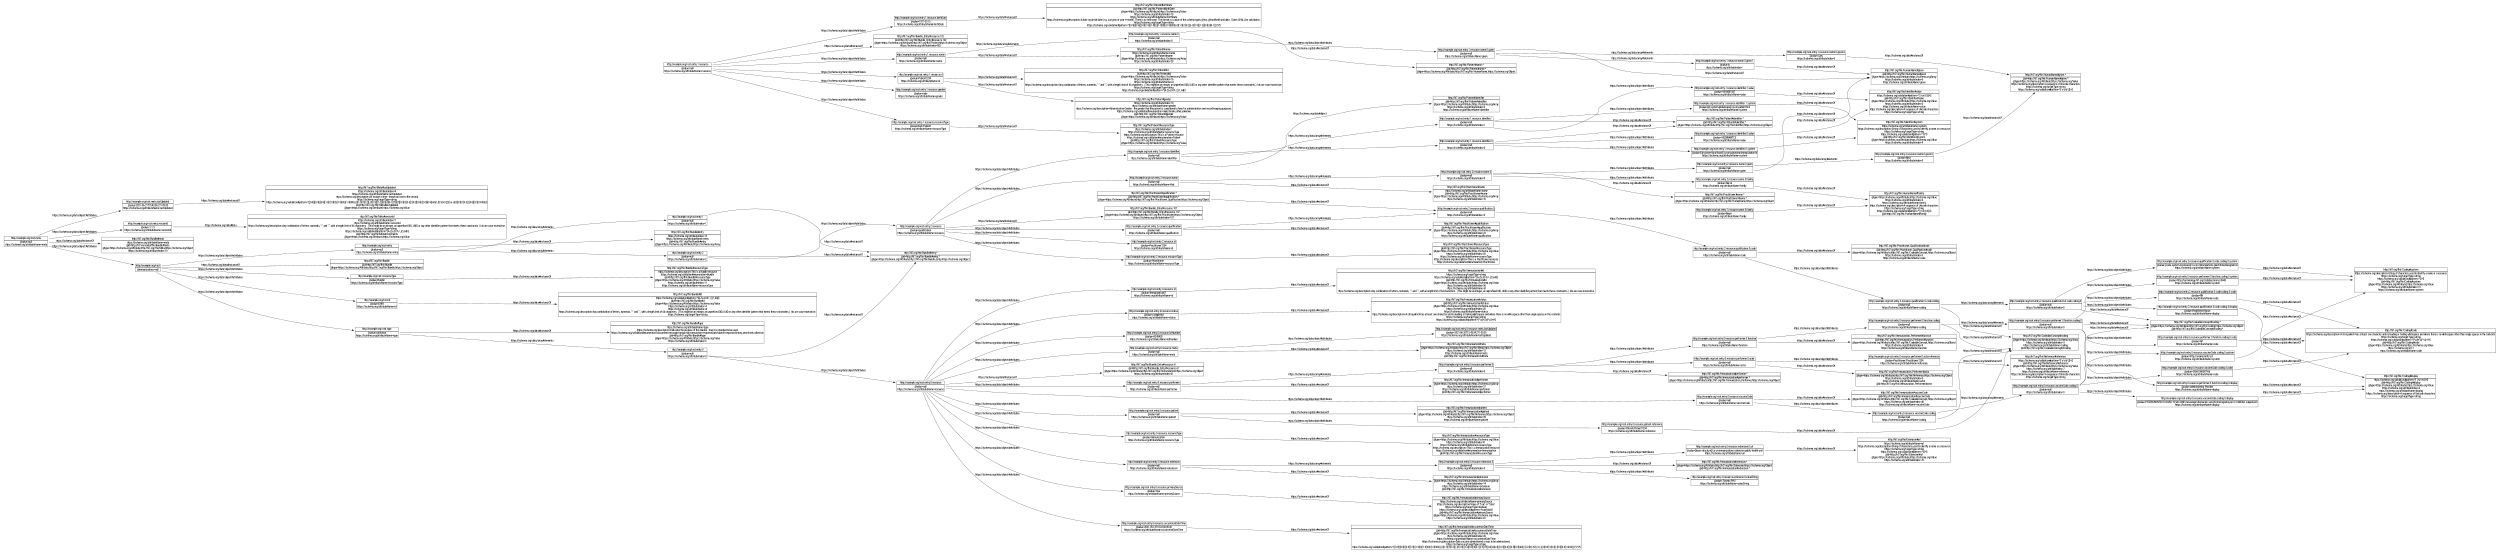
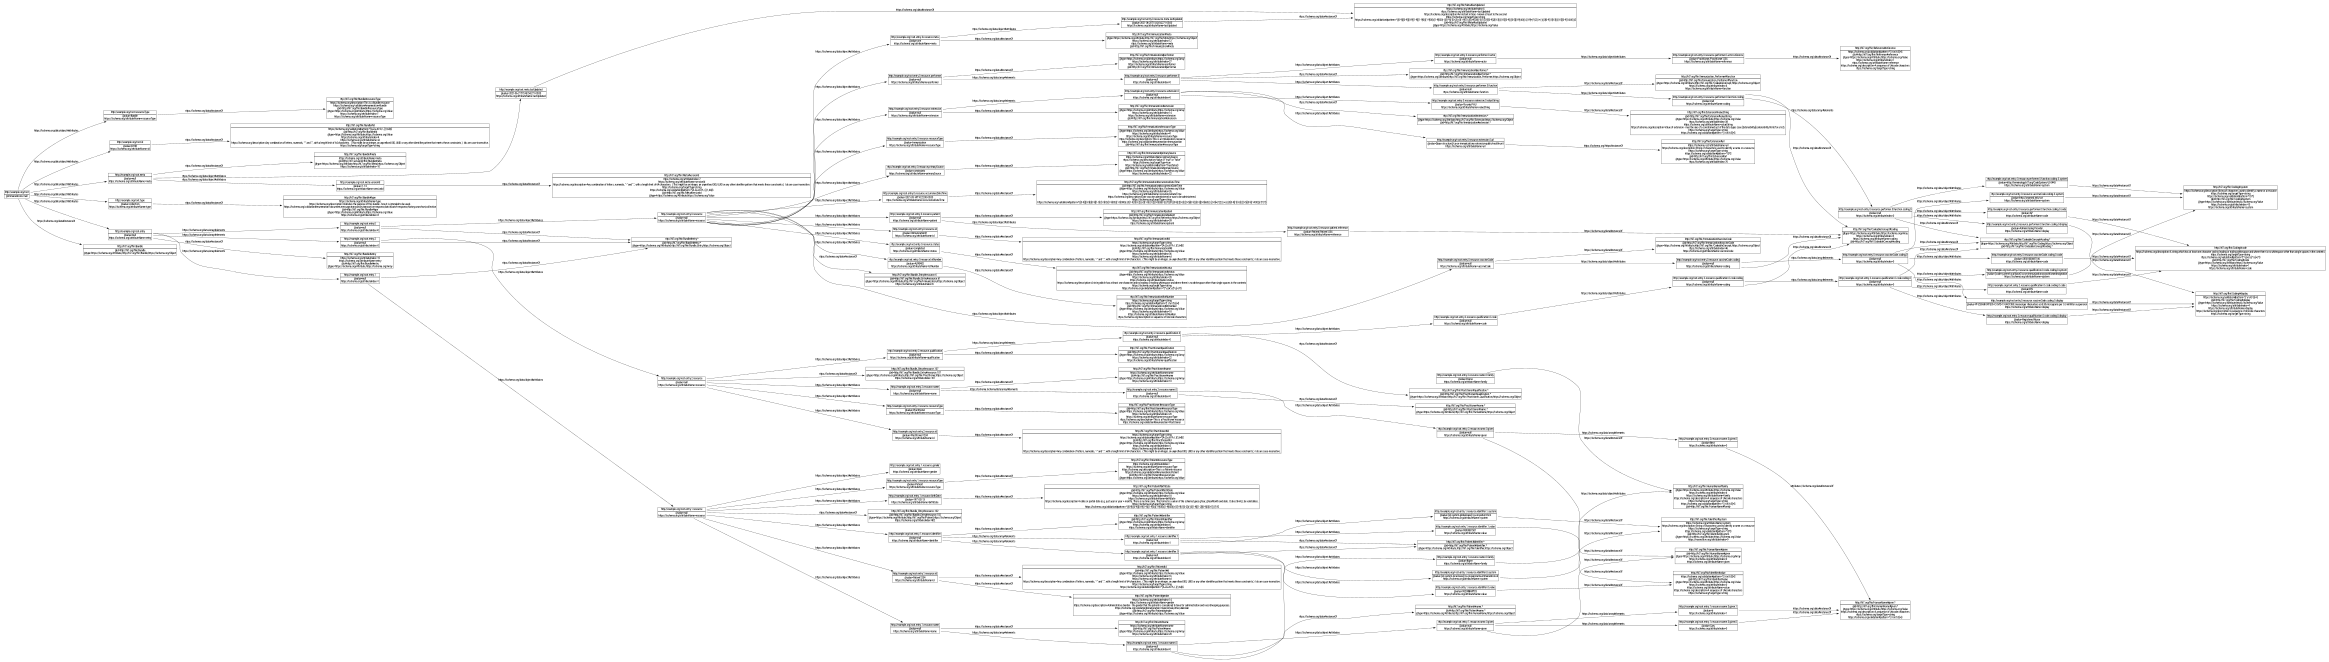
edge "http://example.org/root.entry.0.resource.meta.lastUpdated" -> "http://hl7.org/fhir/Meta#lastUpdated": added, label "https://lschema.org/data#instanceOf"
edge "http://example.org/root.entry.1.resource.name.0.given.1" -> "http://hl7.org/fhir/HumanName#given": now "http://example.org/root.entry.1.resource.name.0.given.1" -> "http://hl7.org/fhir/HumanName#given.*"
edge "http://example.org/root.entry.1.resource.identifier" -> "http://hl7.org/fhir/Patient#identifier": label "https://lschema.org/data#object" -> "https://lschema.org/data#instanceOf"
edge "http://example.org/root.entry.2.resource.name.0.given.0" -> "http://hl7.org/fhir/HumanName#given.*": label "https://lschema.org/data#instanceOf" -> "attributes://lschema.org/data#instanceOf"
node "http://hl7.org/fhir/Extension#valueString": added
node "http://example.org/root.entry.1.resource.resourceType": text "@searchset=Patient" -> "@value=Patient"
node "http://hl7.org/fhir/Identifier#system": text "https://lschema.org/attributeIndex=9" -> "https://insensitive.org/attributeIndex=9"
edge "http://example.org/root.entry.2.resource" -> "http://example.org/root.entry.1.resource.identifier": now "http://example.org/root.entry.1.resource" -> "http://example.org/root.entry.1.resource.identifier"
edge "http://example.org/root.entry.2.resource.name" -> "http://example.org/root.entry.2.resource.name.0": label "https://lschema.org/data/array#elements" -> "https://lschema.lschema/data/array#elements"
edge "http://example.org/root.entry.2.resource.name.0" -> "http://example.org/root.entry.2.resource.name.0.family": removed, label "https://lschema.org/data/object#attributes"
node "http://example.org/root.entry.2.resource.name": text "https://lschema.org/attributeName=that" -> "https://lschema.org/attributeName=name"
edge "http://hl7.org/fhir/Practitioner#qualification.*" -> "http://example.org/root.entry.2.resource.qualification.0": reversed
edge "http://example.org/root.entry.1.resource.name.0.family" -> "http://hl7.org/fhir/HumanName#family": label "https://lschema.org/data#instanceOf" -> "https://lschema.org/data/object#attributes"
edge "http://example.org/root.meta.versionId" -> "http://hl7.org/fhir/Meta#versionId": label "https://lschema.org/data#data" -> "https://lschema.org/data#instanceOf"
node "http://example.org/root.entry.2.resource": text "@value=qualification" -> "@value=null"
node "http://hl7.org/fhir/Meta#versionId": text "@id=http://hl7.org/fhir/Meta#constraints" -> "@id=http://hl7.org/fhir/Meta#versionId"
node "http://hl7.org/fhir/Practitioner_Qualification#code": removed
edge "http://example.org/root.meta" -> "http://example.org/root": reversed
node "http://hl7.org/fhir/Immunization#lotNumber": added
edge "http://example.org/root.type" -> "http://example.org/root.entry.0": now "http://example.org/root.entry" -> "http://example.org/root.entry.0"
node "http://hl7.org/fhir/Coding#code": text "https://lschema.org/url=1" -> "https://lschema.org/attributeIndex=1"
node "http://example.org/root.entry.0.resource.meta": text "@value=null" -> "@value=are"
node "http://hl7.org/fhir/Immunization_Performer#actor": removed
edge "http://example.org/root.entry.1" -> "http://example.org/root.entry.1.resource": added, label "https://lschema.org/data/object#attributes"
node "http://hl7.org/fhir/Practitioner#id": added
node "http://hl7.org/fhir/Extension#url": text "https://lschema.org/attributeName=url" -> "https://lschema.root/attributeName=url"
edge "http://example.org/root.entry.0.resource.extension.0.url" -> "http://hl7.org/fhir/Extension#url": label "https://lschema.org/data#instanceOf" -> "https://lschema.org/https#instanceOf"
node "http://example.org/root.entry.0.resource.primarySource": text "@value=true" -> "@value=constraints"
node "http://hl7.org/fhir/Immunization#primarySource": text "https://lschema.org/targetType=boolean" -> "https://lschema.org/targetType=true"
edge "http://example.org/root.entry.1.resource.name.0" -> "http://example.org/root.entry.1.resource.name.0.family": added, label "https://lschema.org/data/object#attributes"
